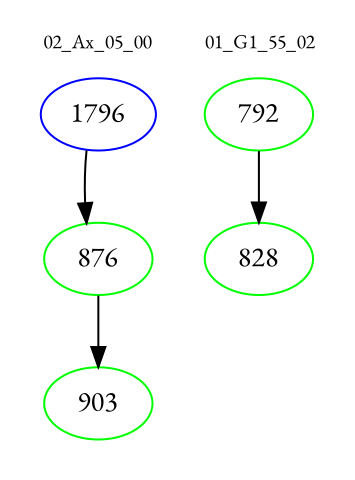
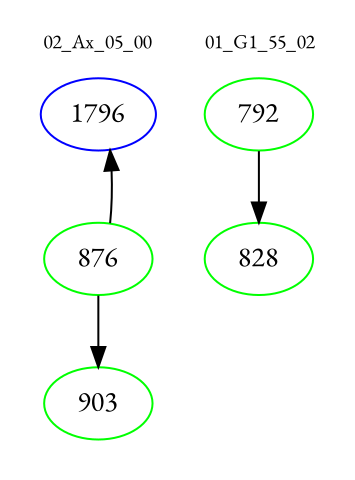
edge "1796" -> "876": reversed
